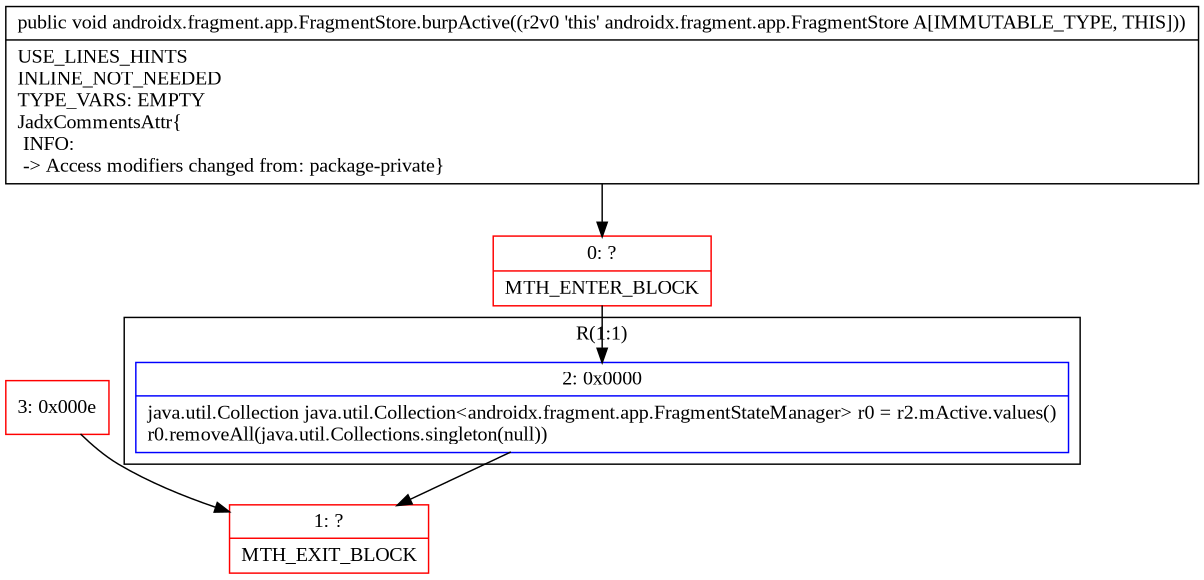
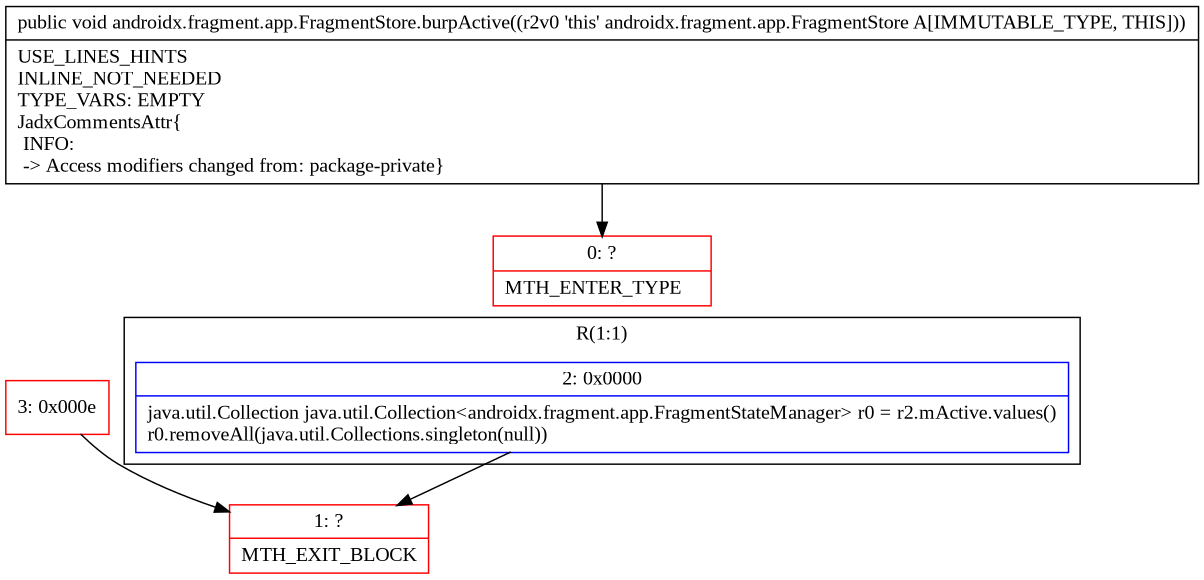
node "0: ?": text "MTH_ENTER_BLOCK" -> "MTH_ENTER_TYPE"
edge "0: ?" -> "2: 0x0000": removed
